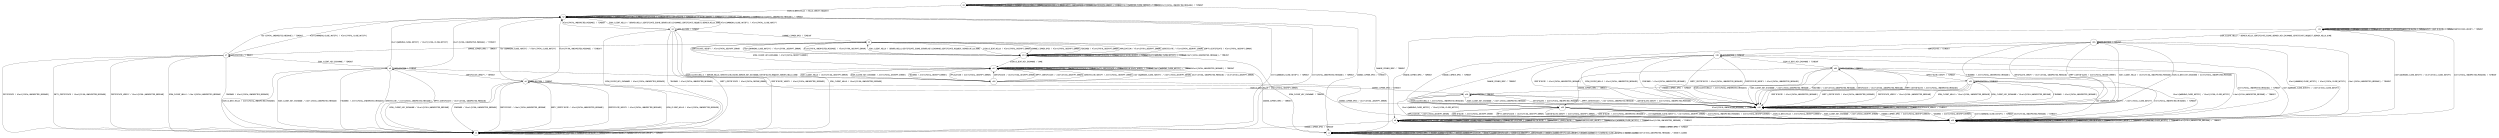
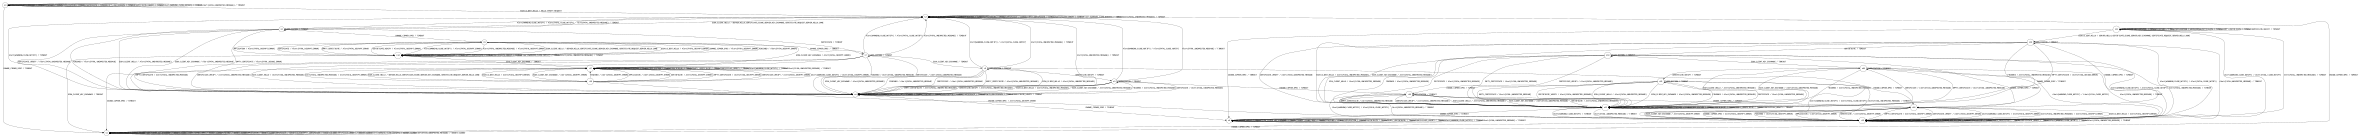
edge "s3" -> "s7": added, label "CERTIFICATE / TIMEOUT"
edge "s14" -> "s17": label "ECDH_CLIENT_KEY_EXCHANGE / DONE" -> "ECDH_CLIENT_KEY_EXCHANGE / TIMEOUT"
edge "s8" -> "s16": label "ECDH_CLIENT_HELLO / Alert(FATAL,DECRYPT_ERROR)" -> "CHANGE_CIPHER_SPEC / TIMEOUT"
edge "s10" -> "s16": added, label "CHANGE_CIPHER_SPEC / TIMEOUT"
edge "s12" -> "s6": label "CERTIFICATE / Alert(FATAL,UNEXPECTED_MESSAGE)" -> "CHANGE_CIPHER_SPEC / TIMEOUT"
edge "s6" -> "s4": reversed
